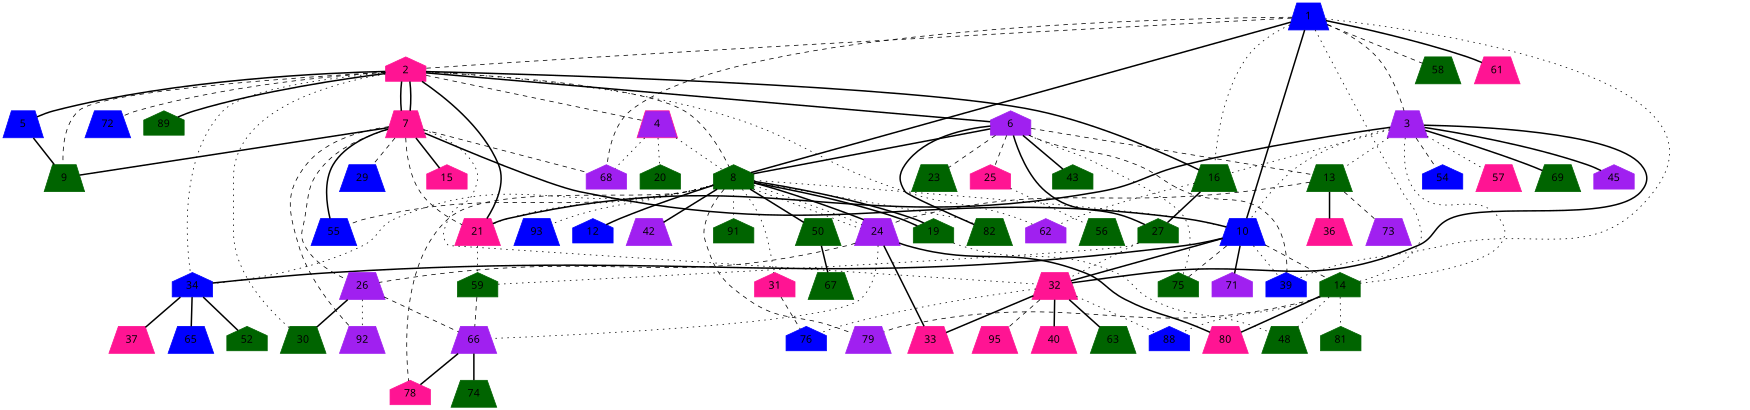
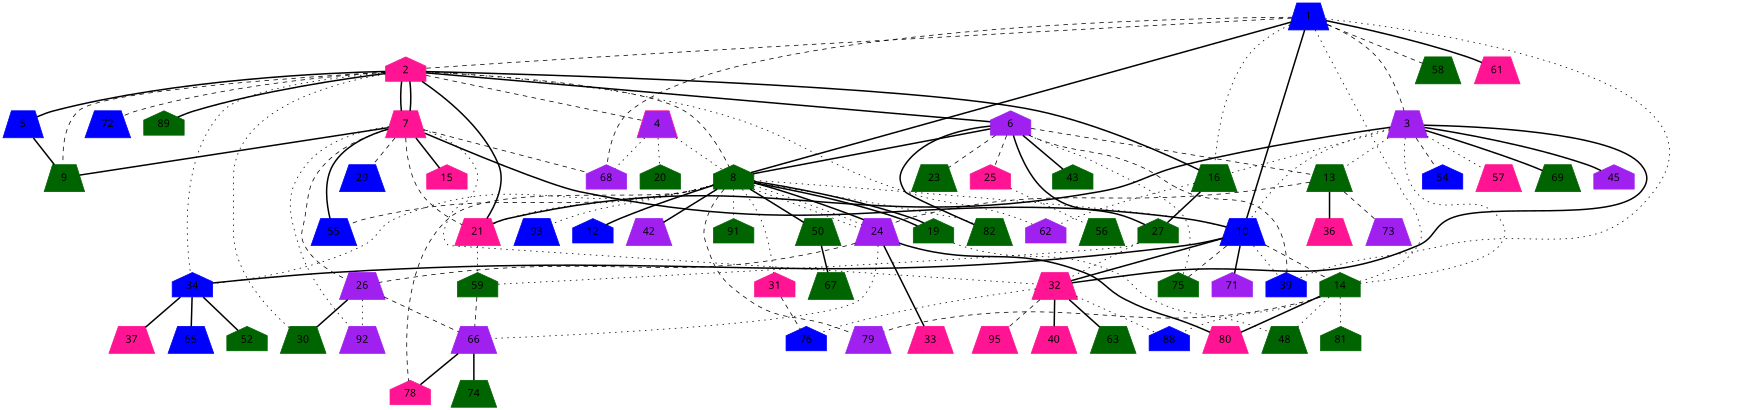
edge "7" -- "92": style dashed -> dotted
edge "32" -- "33": removed
